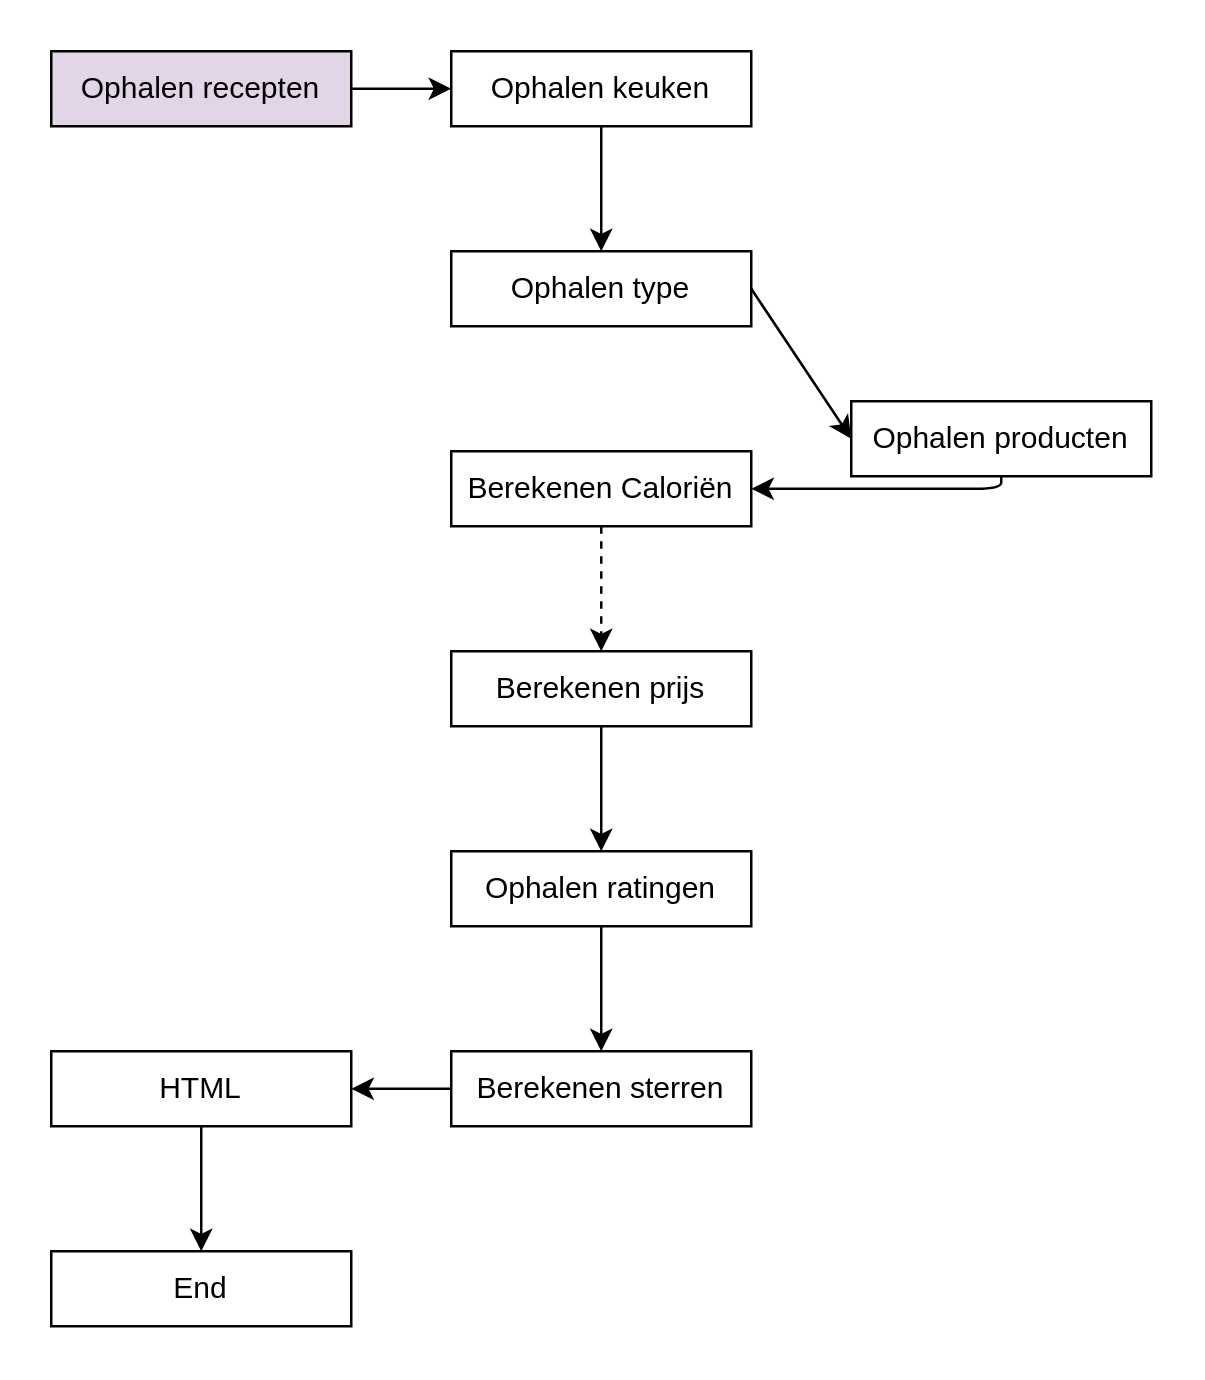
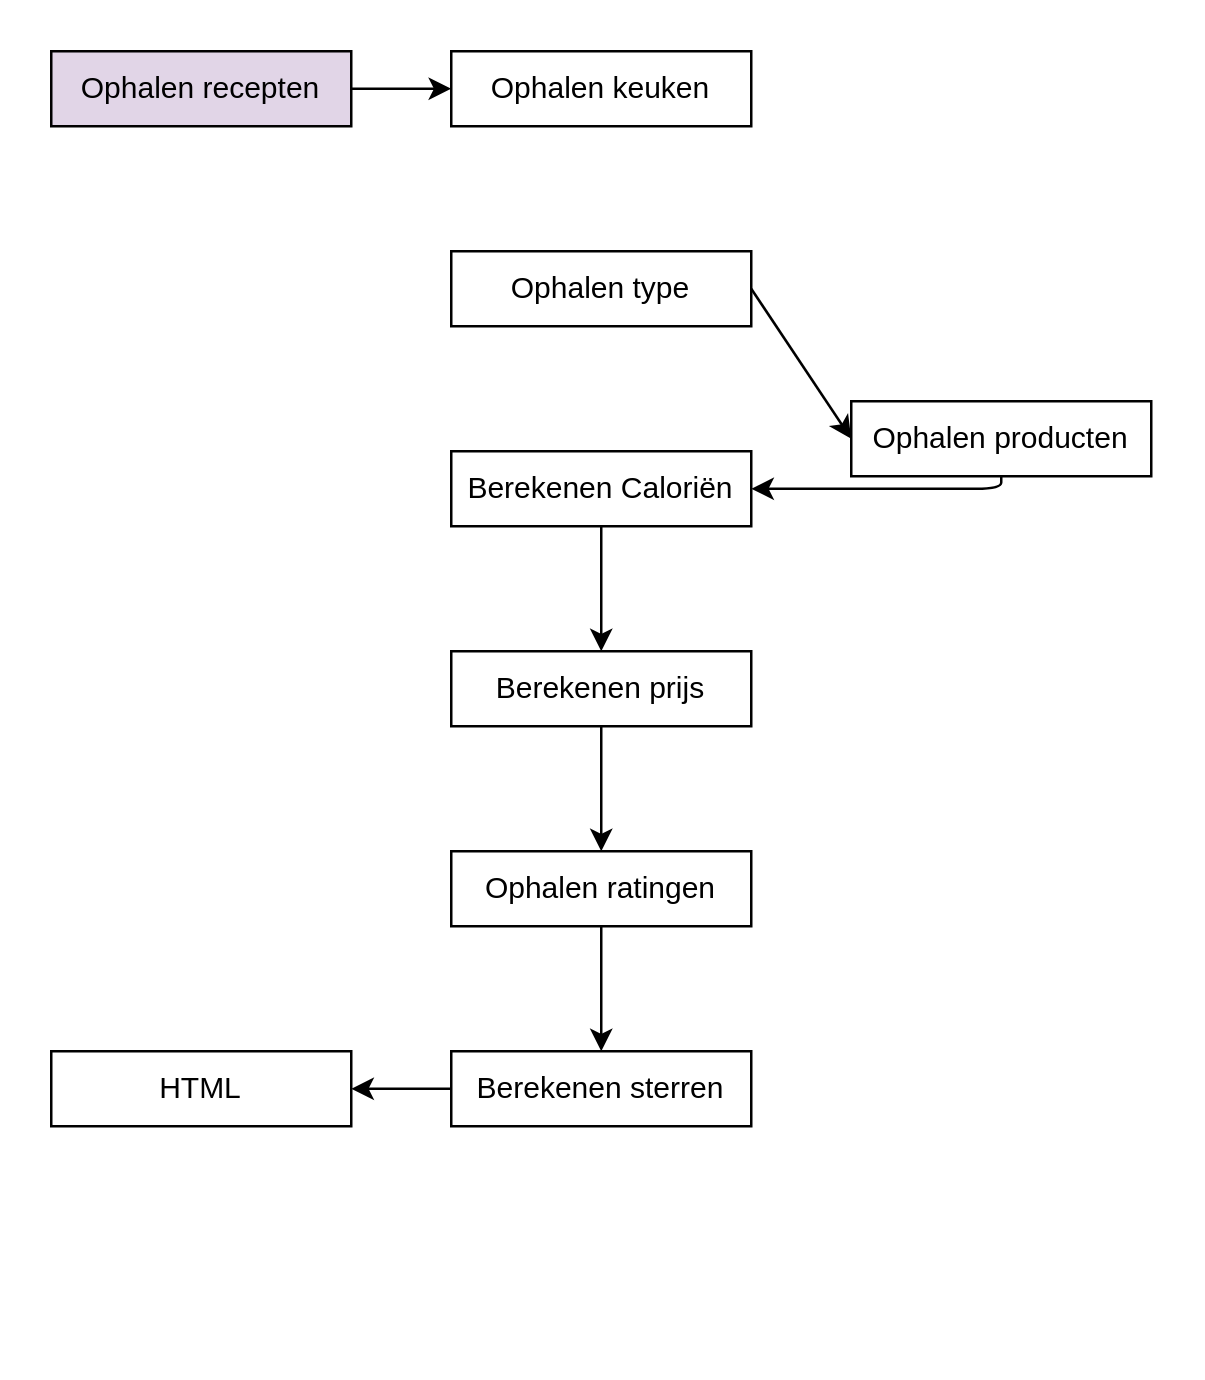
edge "Ophalen keuken" -> "Ophalen type": removed
edge "Berekenen Caloriën" -> "Berekenen prijs": style dashed -> solid
edge "HTML" -> "End": removed
node "End": removed
